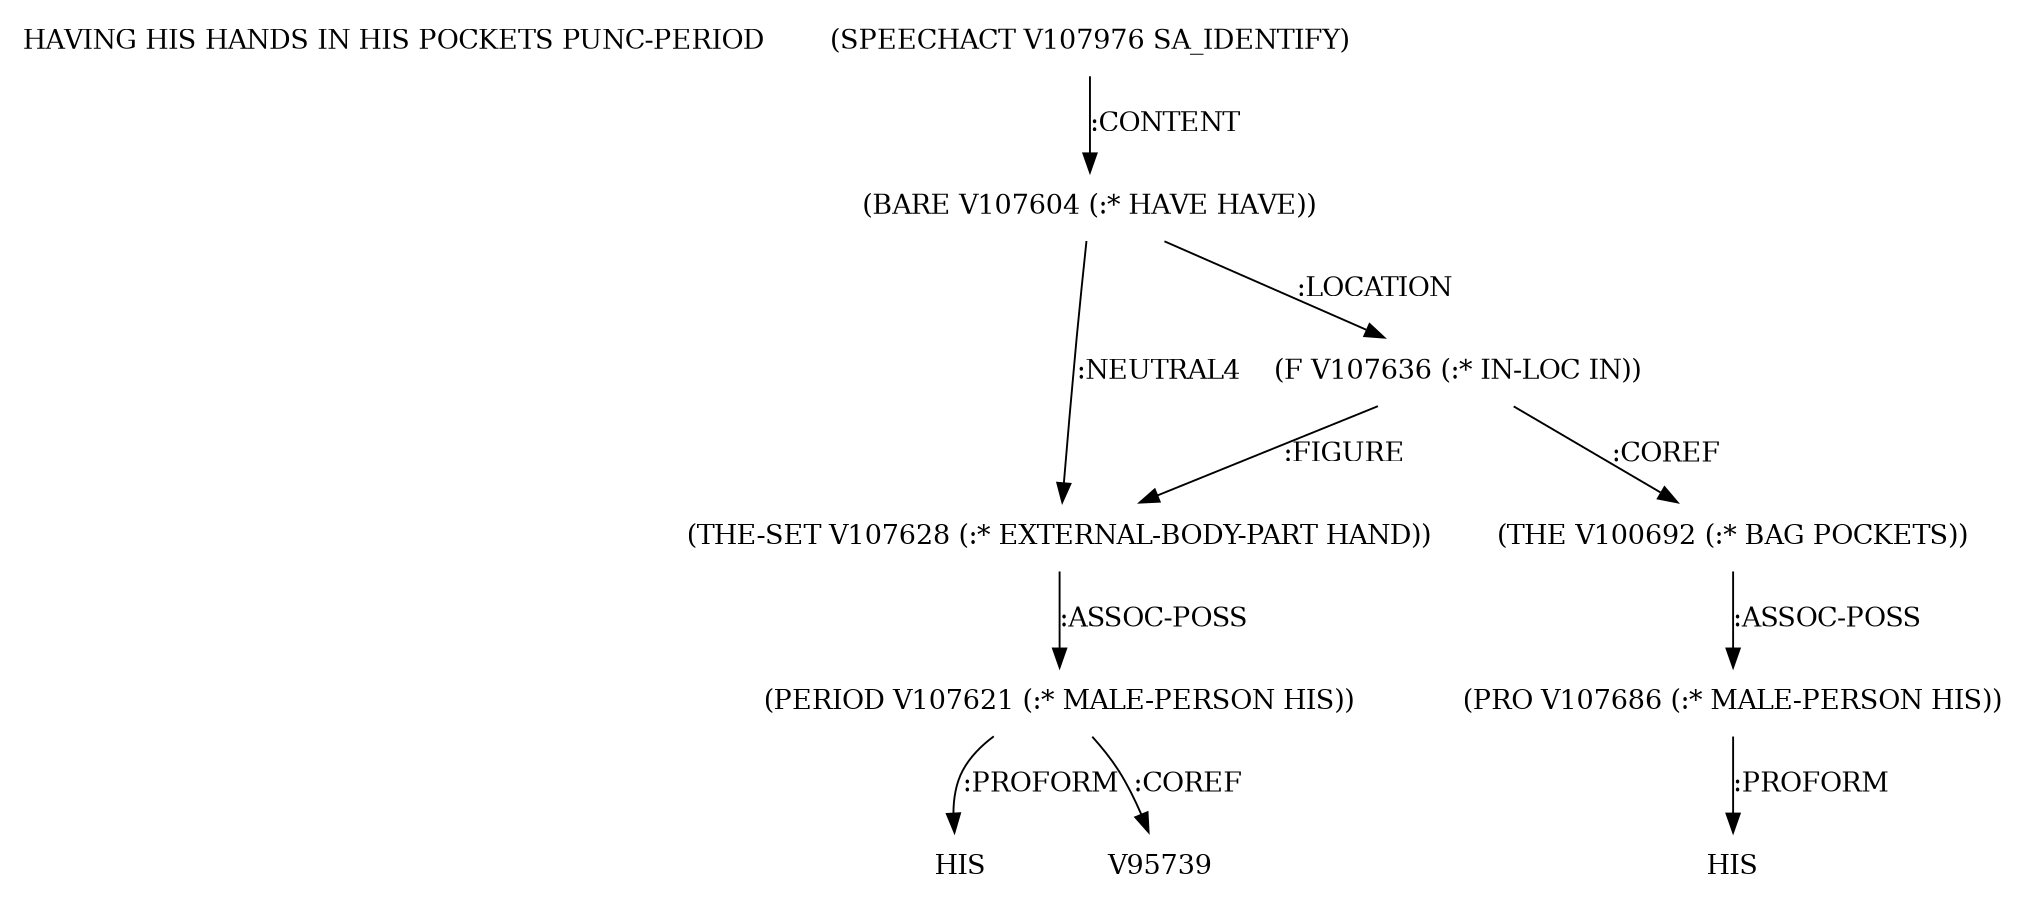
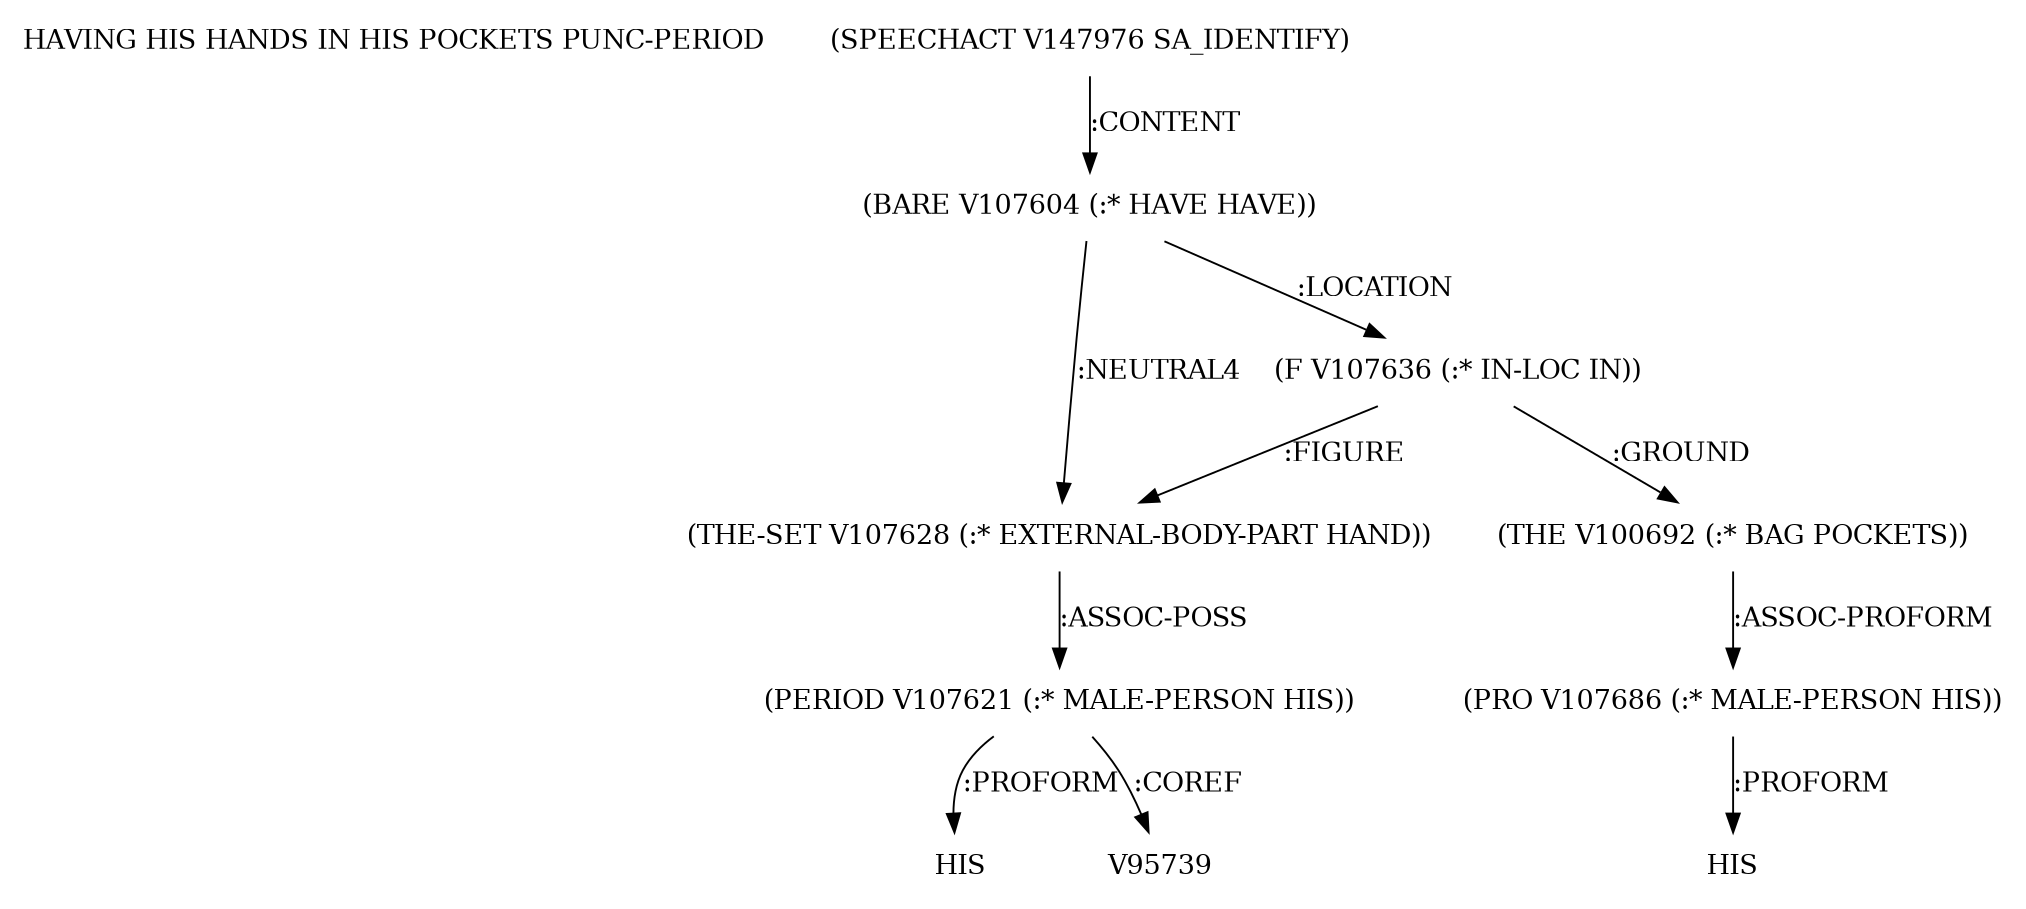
node "(SPEECHACT V107976 SA_IDENTIFY)": label "(SPEECHACT V107976 SA_IDENTIFY)" -> "(SPEECHACT V147976 SA_IDENTIFY)"
edge "(F V107636 (:* IN-LOC IN))" -> "(THE V100692 (:* BAG POCKETS))": label ":COREF" -> ":GROUND"
edge "(THE V100692 (:* BAG POCKETS))" -> "(PRO V107686 (:* MALE-PERSON HIS))": label ":ASSOC-POSS" -> ":ASSOC-PROFORM"
